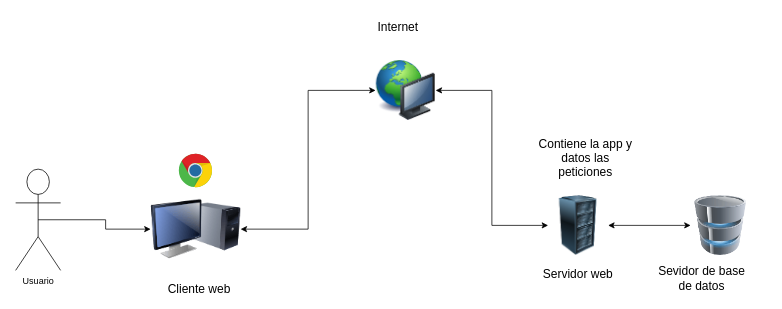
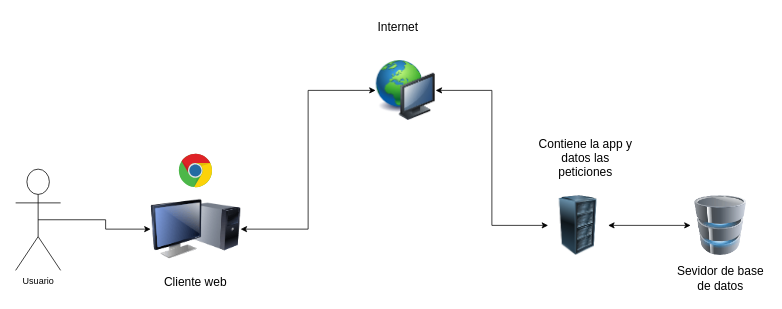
node "Servidor web": removed
node "Sevidor de base de datos": moved (702, 278) -> (720, 278)
node "Cliente web": moved (199, 289) -> (195, 282)
